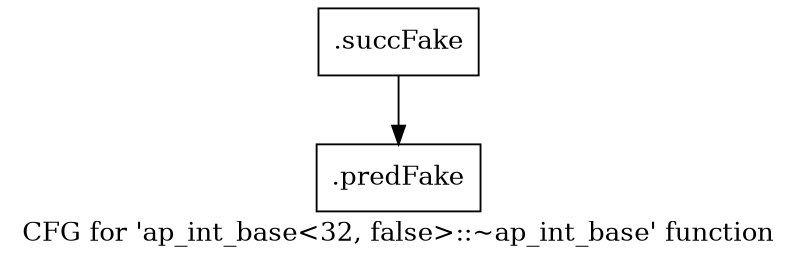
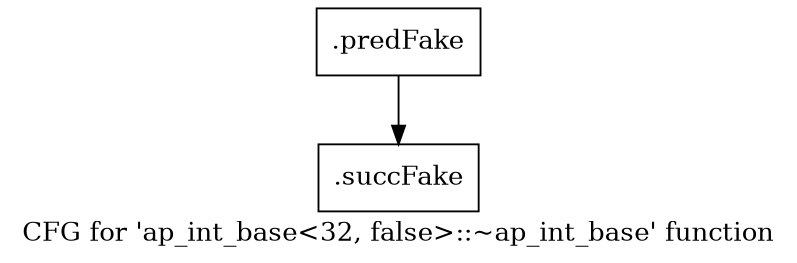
edge ".succFake" -> ".predFake": reversed
